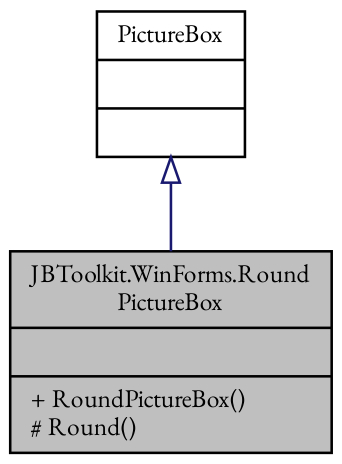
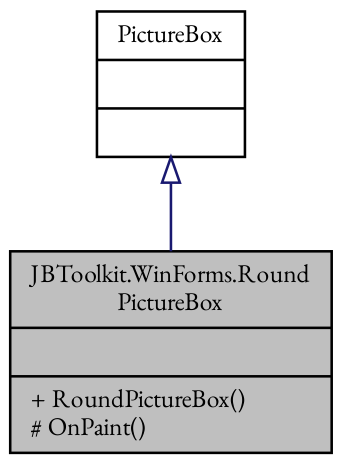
node "JBToolkit.WinForms.Round": text "# Round()" -> "# OnPaint()"
